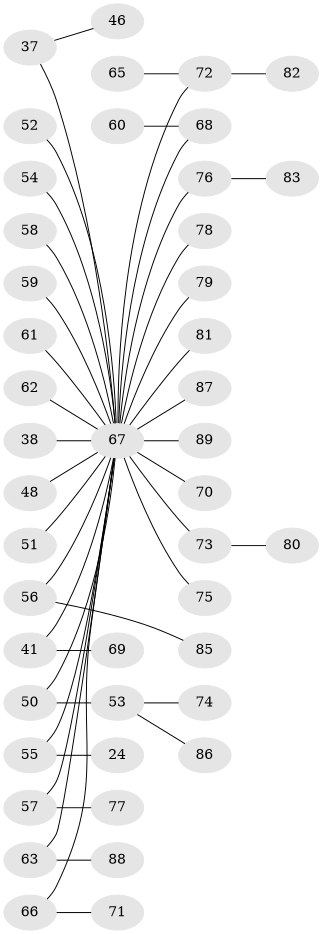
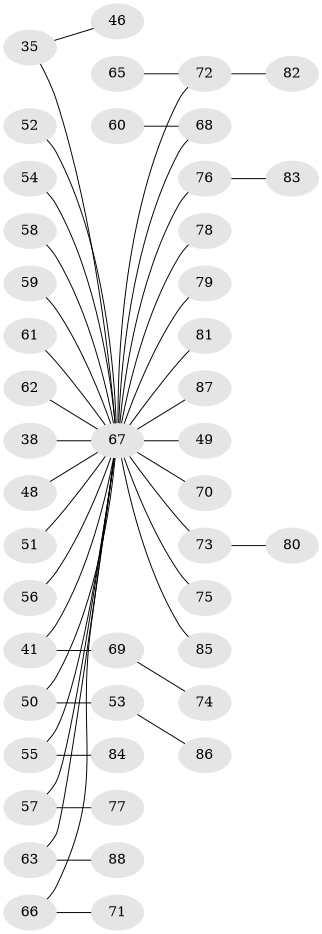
node "37": label "37" -> "35"
node "89": label "89" -> "49"
edge "56" -- "85": now "67" -- "85"
edge "53" -- "74": now "69" -- "74"
node "24": label "24" -> "84"
